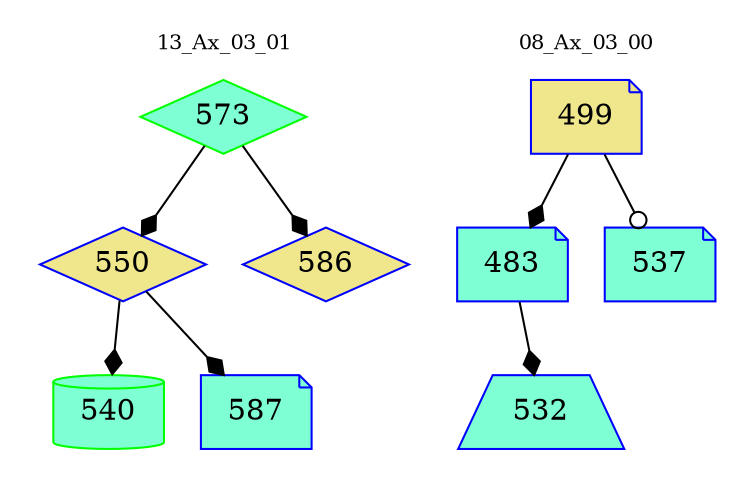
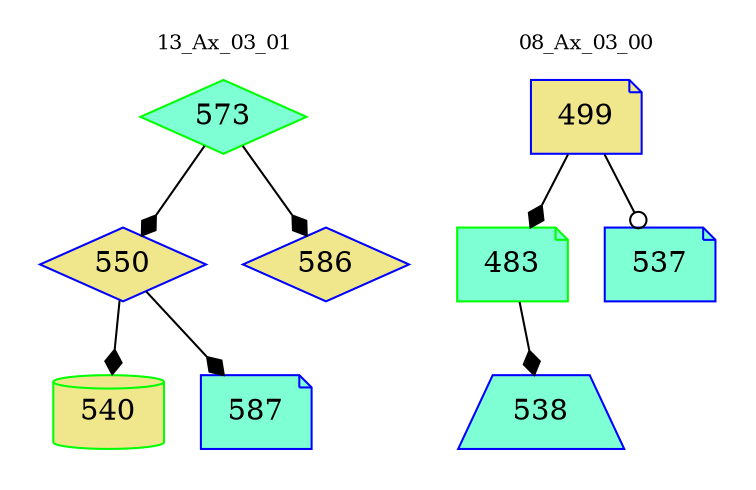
node "483": color blue -> green
node "540": fillcolor aquamarine -> khaki
node "532": label "532" -> "538"
